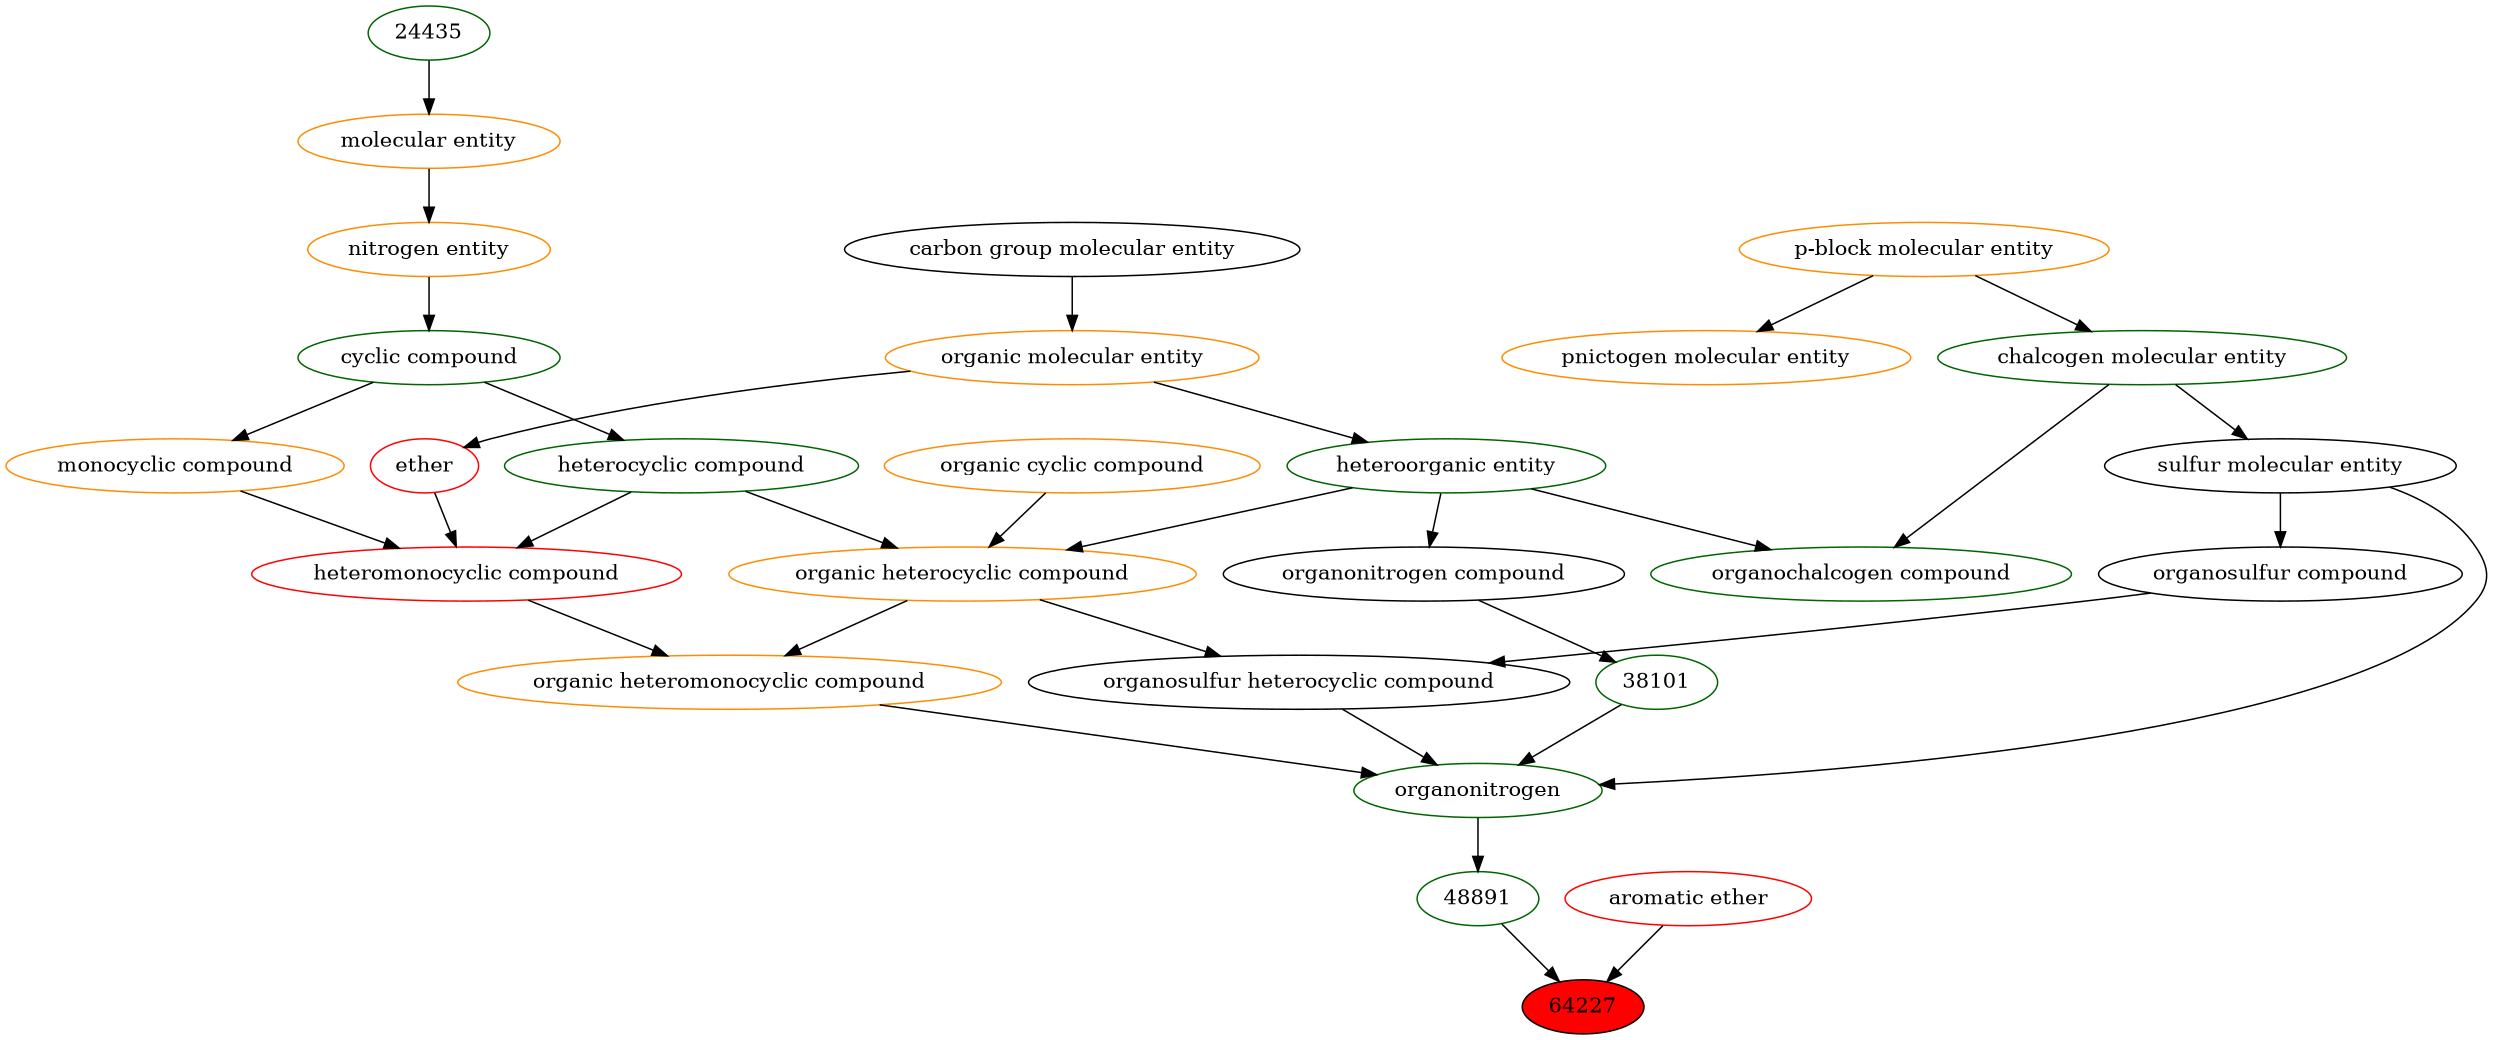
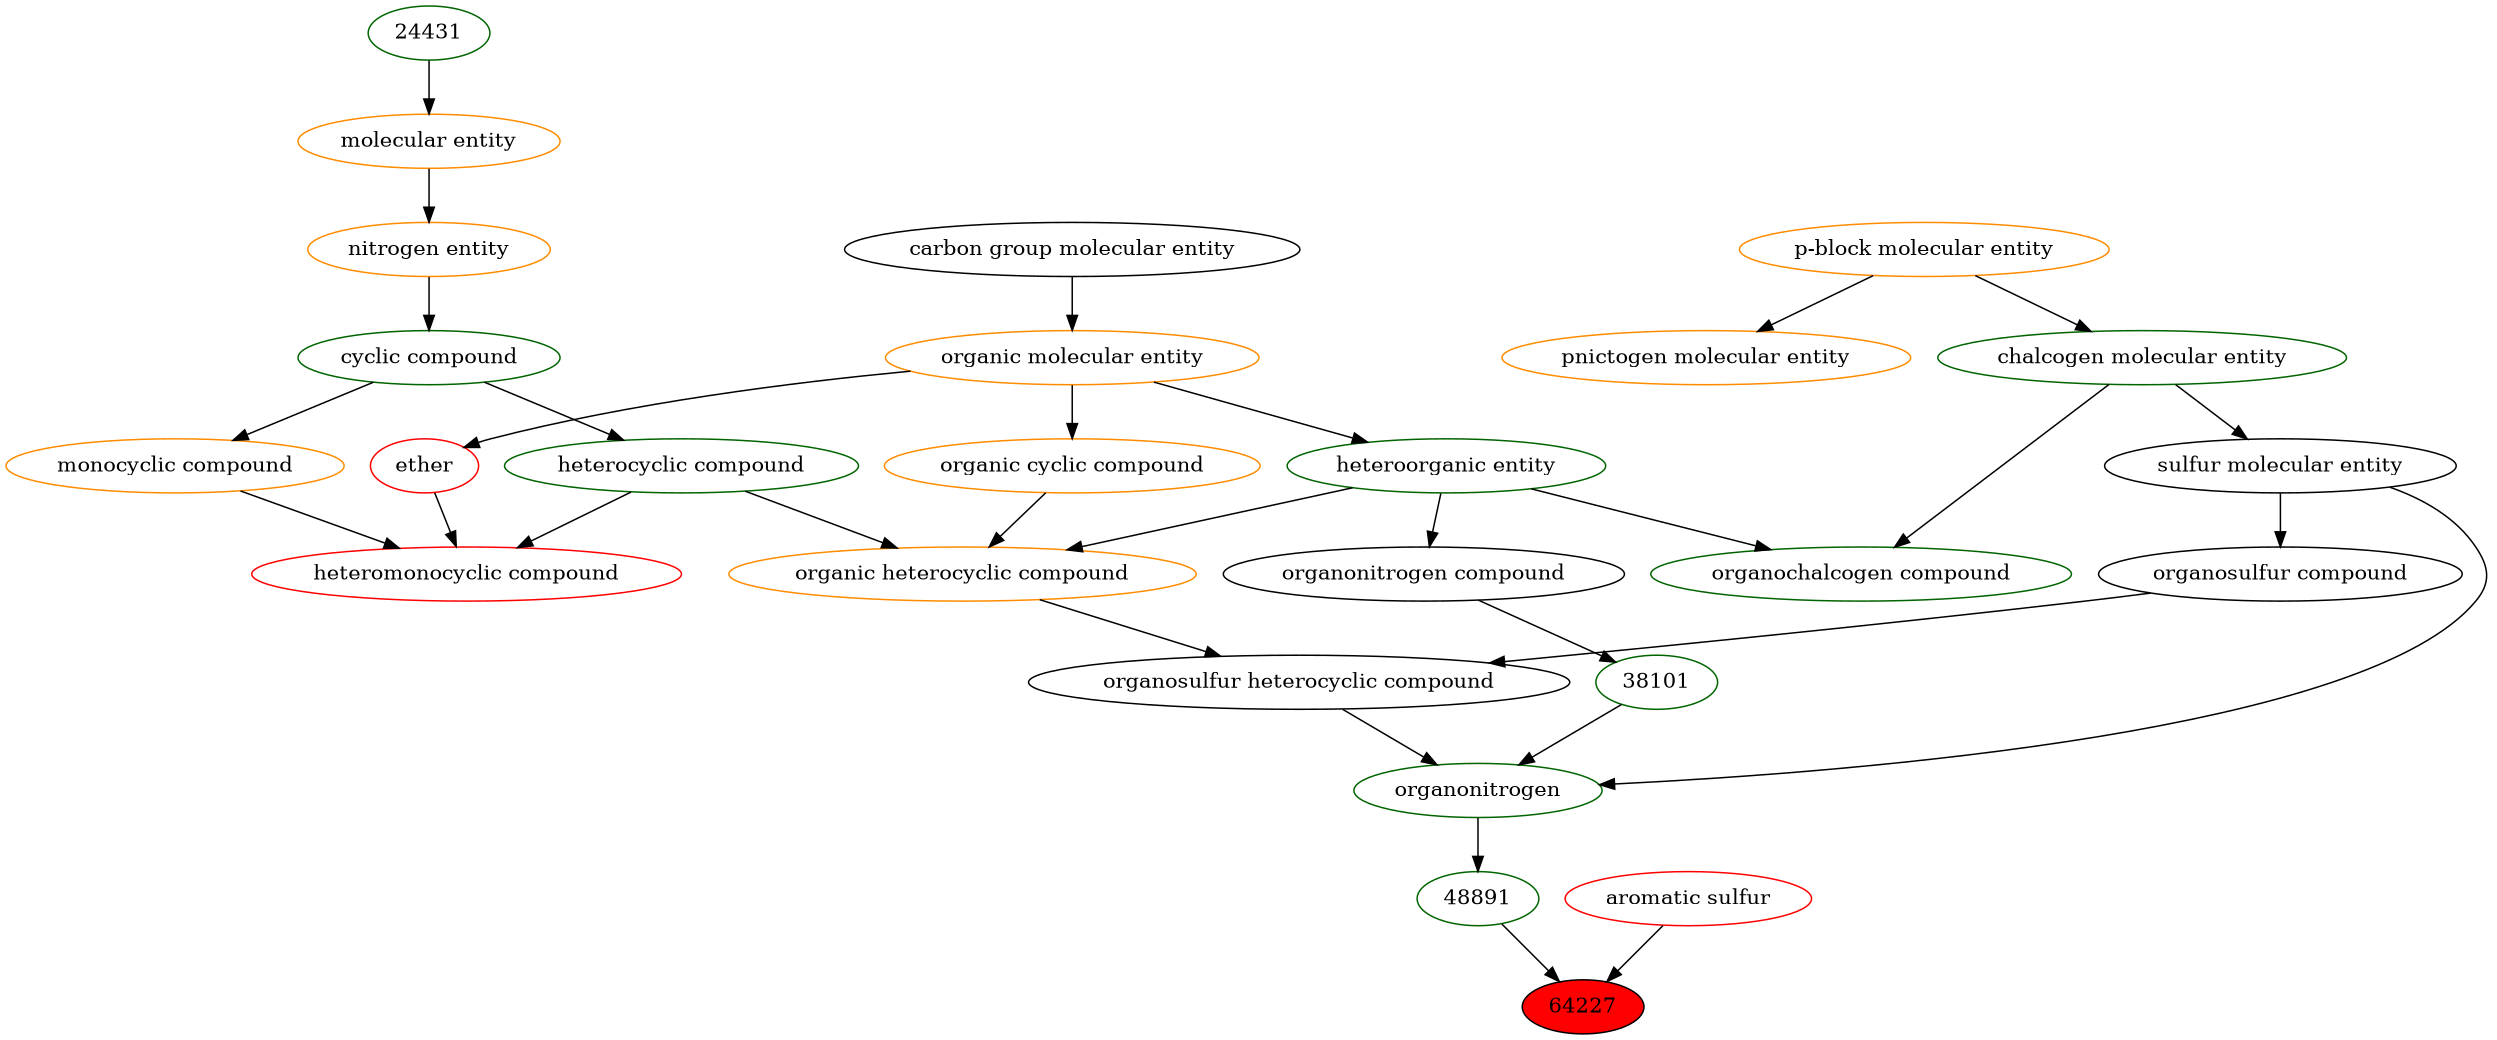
node "24435": label "24435" -> "24431"
edge "organic molecular entity" -> "organic cyclic compound": added
node "organic heteromonocyclic compound": removed
node "aromatic ether": label "aromatic ether" -> "aromatic sulfur"
